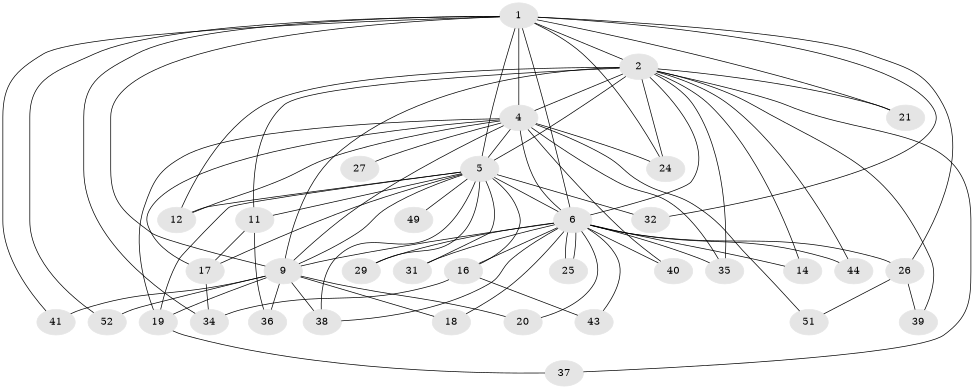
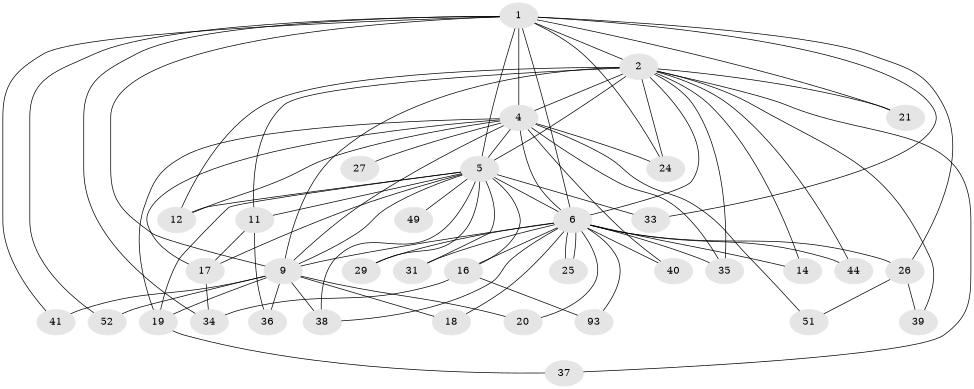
node "32": label "32" -> "33"
node "43": label "43" -> "93"
